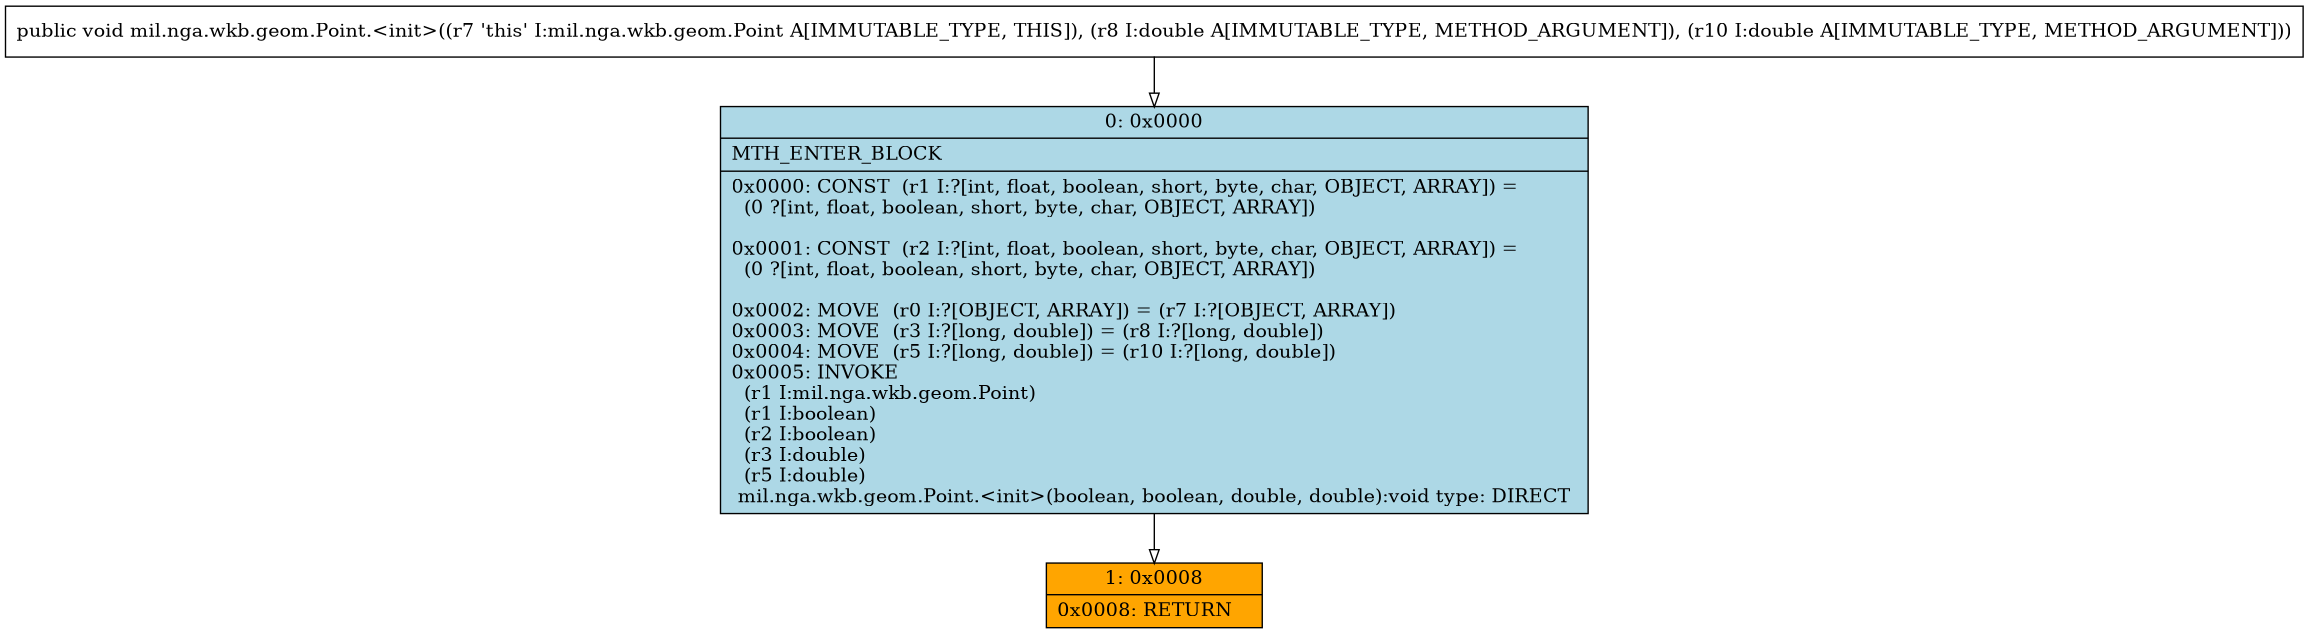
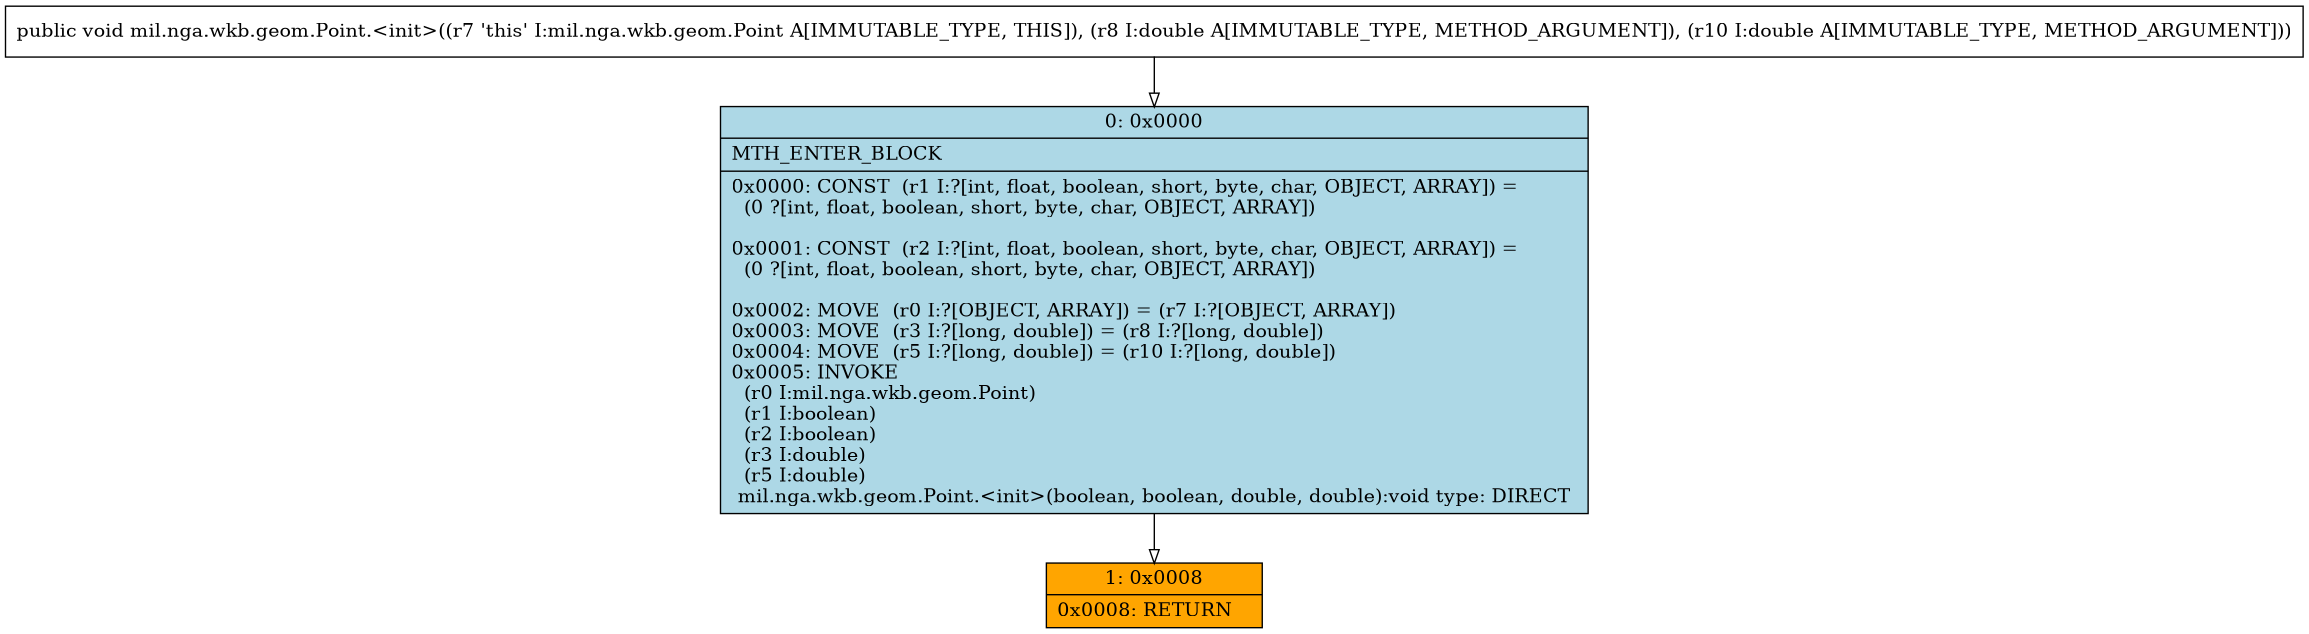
node "0: 0x0000": text "(r1 I:mil.nga.wkb.geom.Point)" -> "(r0 I:mil.nga.wkb.geom.Point)"
